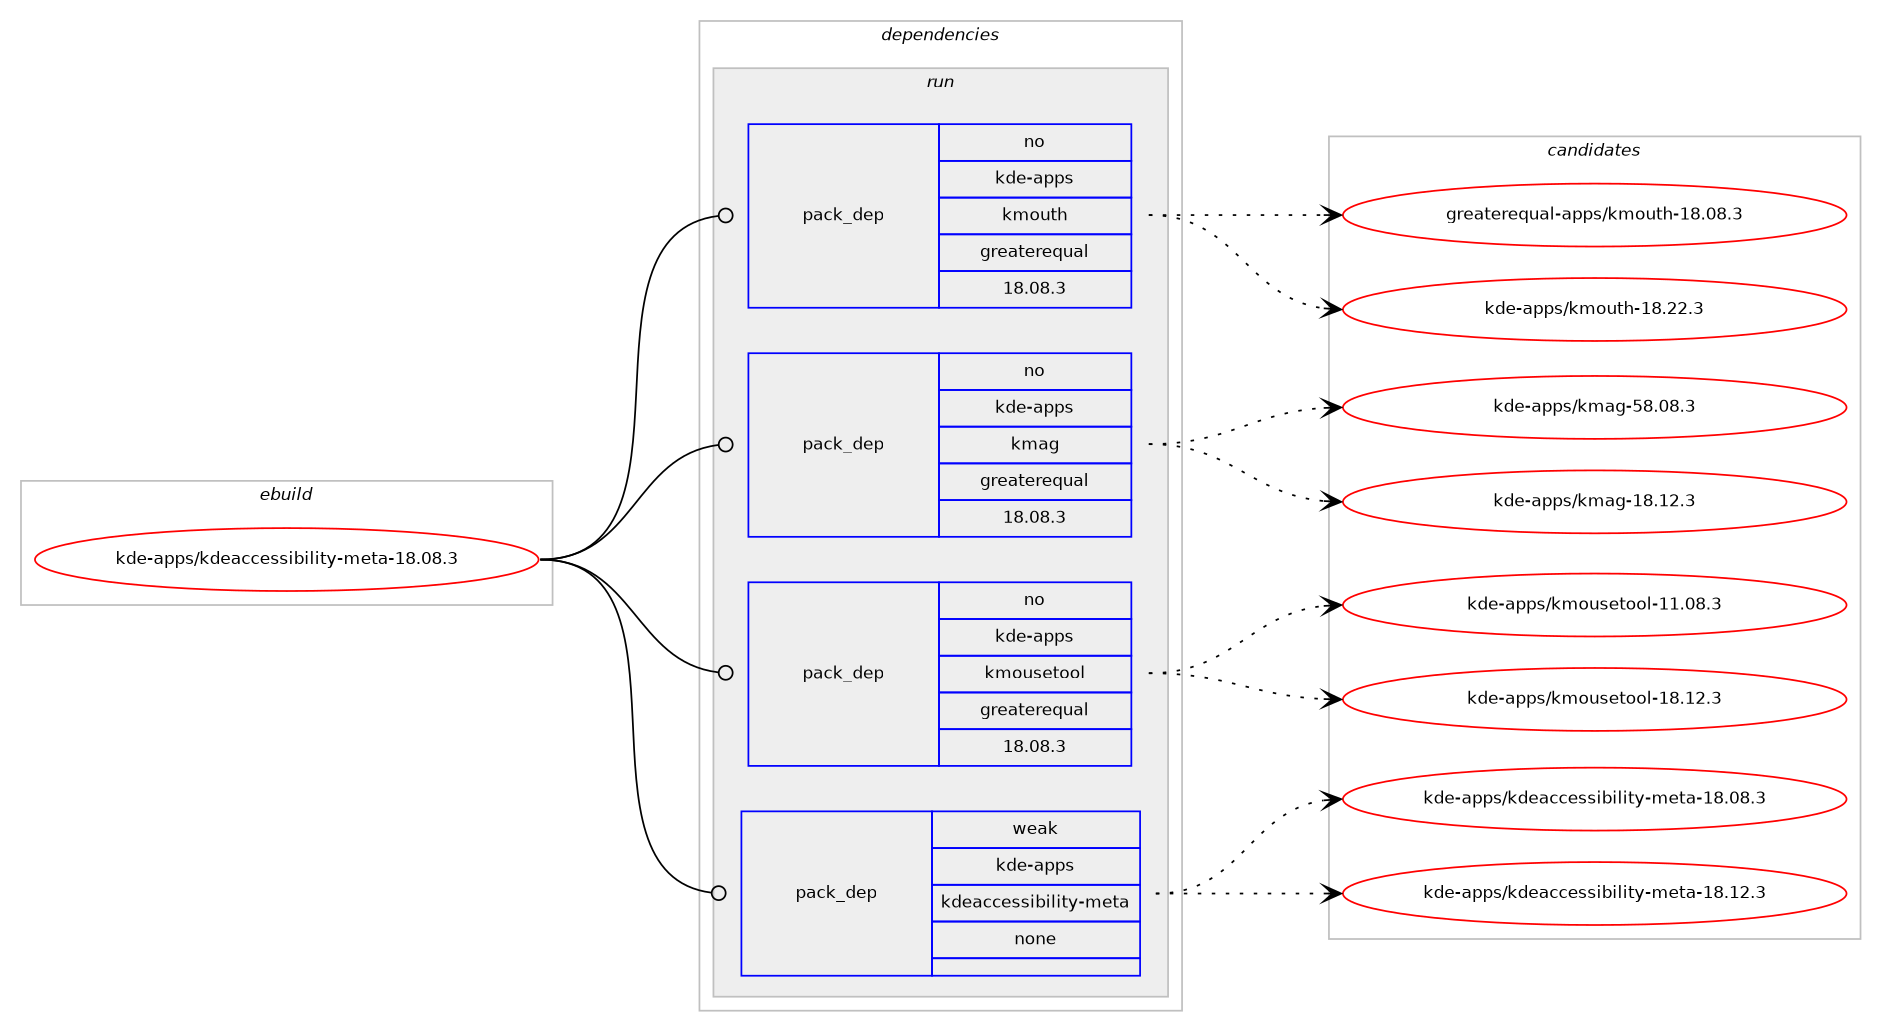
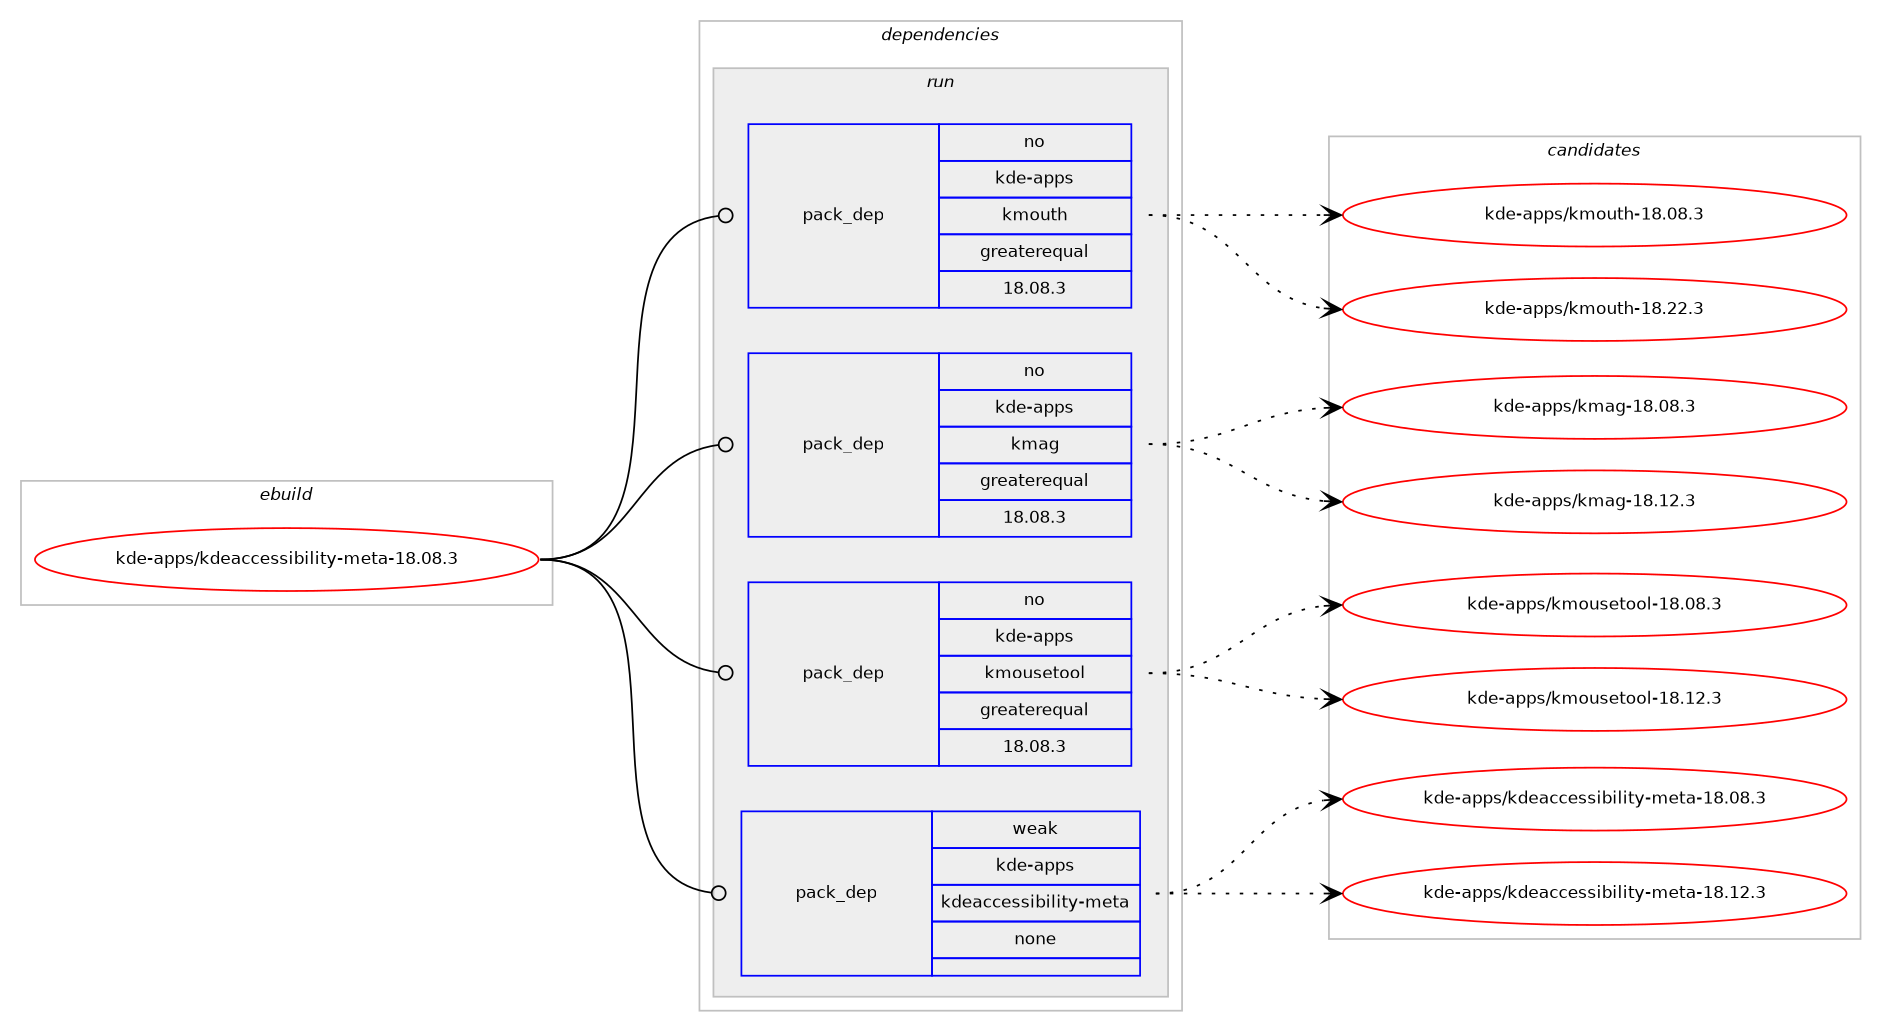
node "greaterequal-apps/kmouth-18.08.3": label "greaterequal-apps/kmouth-18.08.3" -> "kde-apps/kmouth-18.08.3"
node "kde-apps/kmag-58.08.3": label "kde-apps/kmag-58.08.3" -> "kde-apps/kmag-18.08.3"
node "kde-apps/kmousetool-11.08.3": label "kde-apps/kmousetool-11.08.3" -> "kde-apps/kmousetool-18.08.3"
